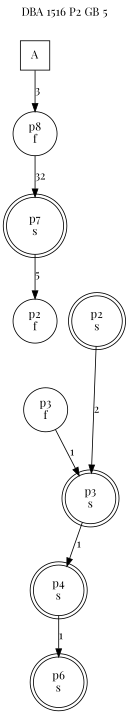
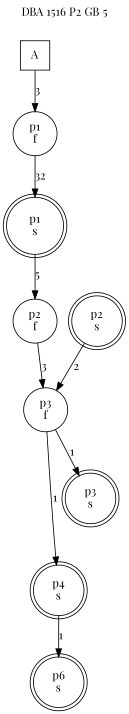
node "p8 f": label "p8 f" -> "p1 f"
node "p7 s": label "p7 s" -> "p1 s"
edge "p2 f" -> "p3 f": added, label "3"
edge "p2 s" -> "p3 s": now "p2 s" -> "p3 f"
edge "p3 s" -> "p4 s": now "p3 f" -> "p4 s"
